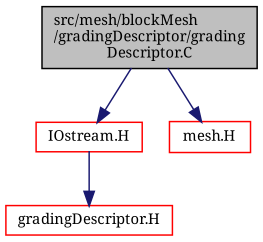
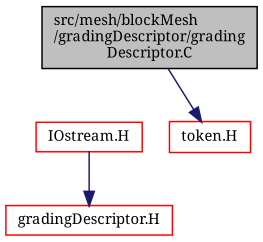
edge "src/mesh/blockMesh /gradingDescriptor/grading Descriptor.C" -> "IOstream.H": removed
node "mesh.H": label "mesh.H" -> "token.H"
